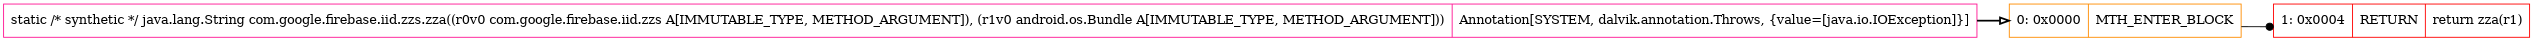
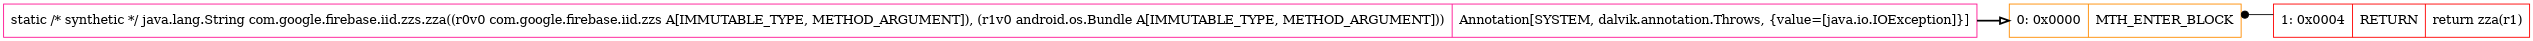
edge "0: 0x0000" -> "1: 0x0004": reversed
